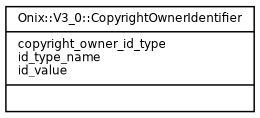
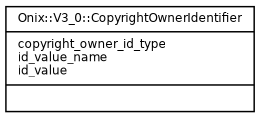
node "Onix::V3_0::CopyrightOwnerIdentifier": text "id_type_name" -> "id_value_name"
